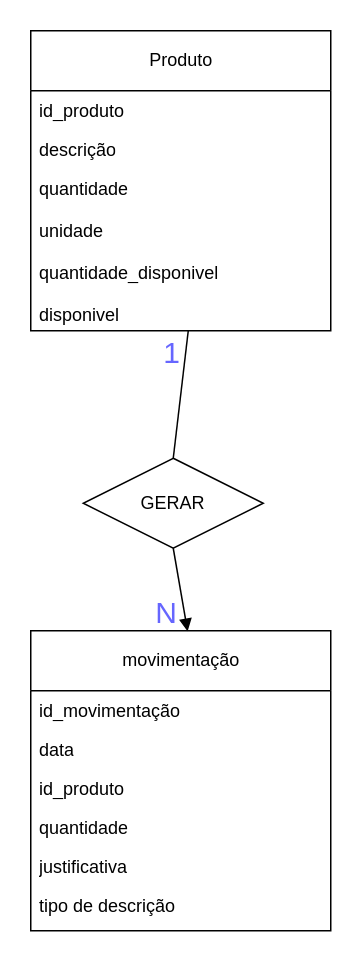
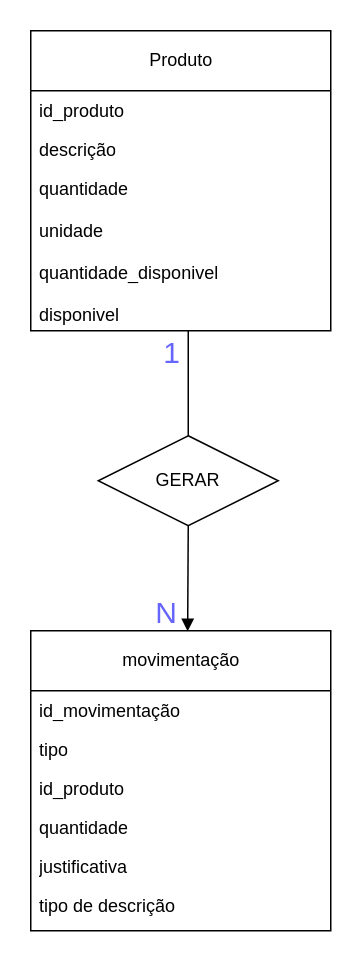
node "GERAR": moved (173, 503) -> (188, 481)
node "data": label "data" -> "tipo"
